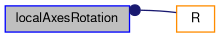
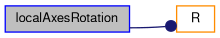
edge "R" -> "localAxesRotation": reversed
